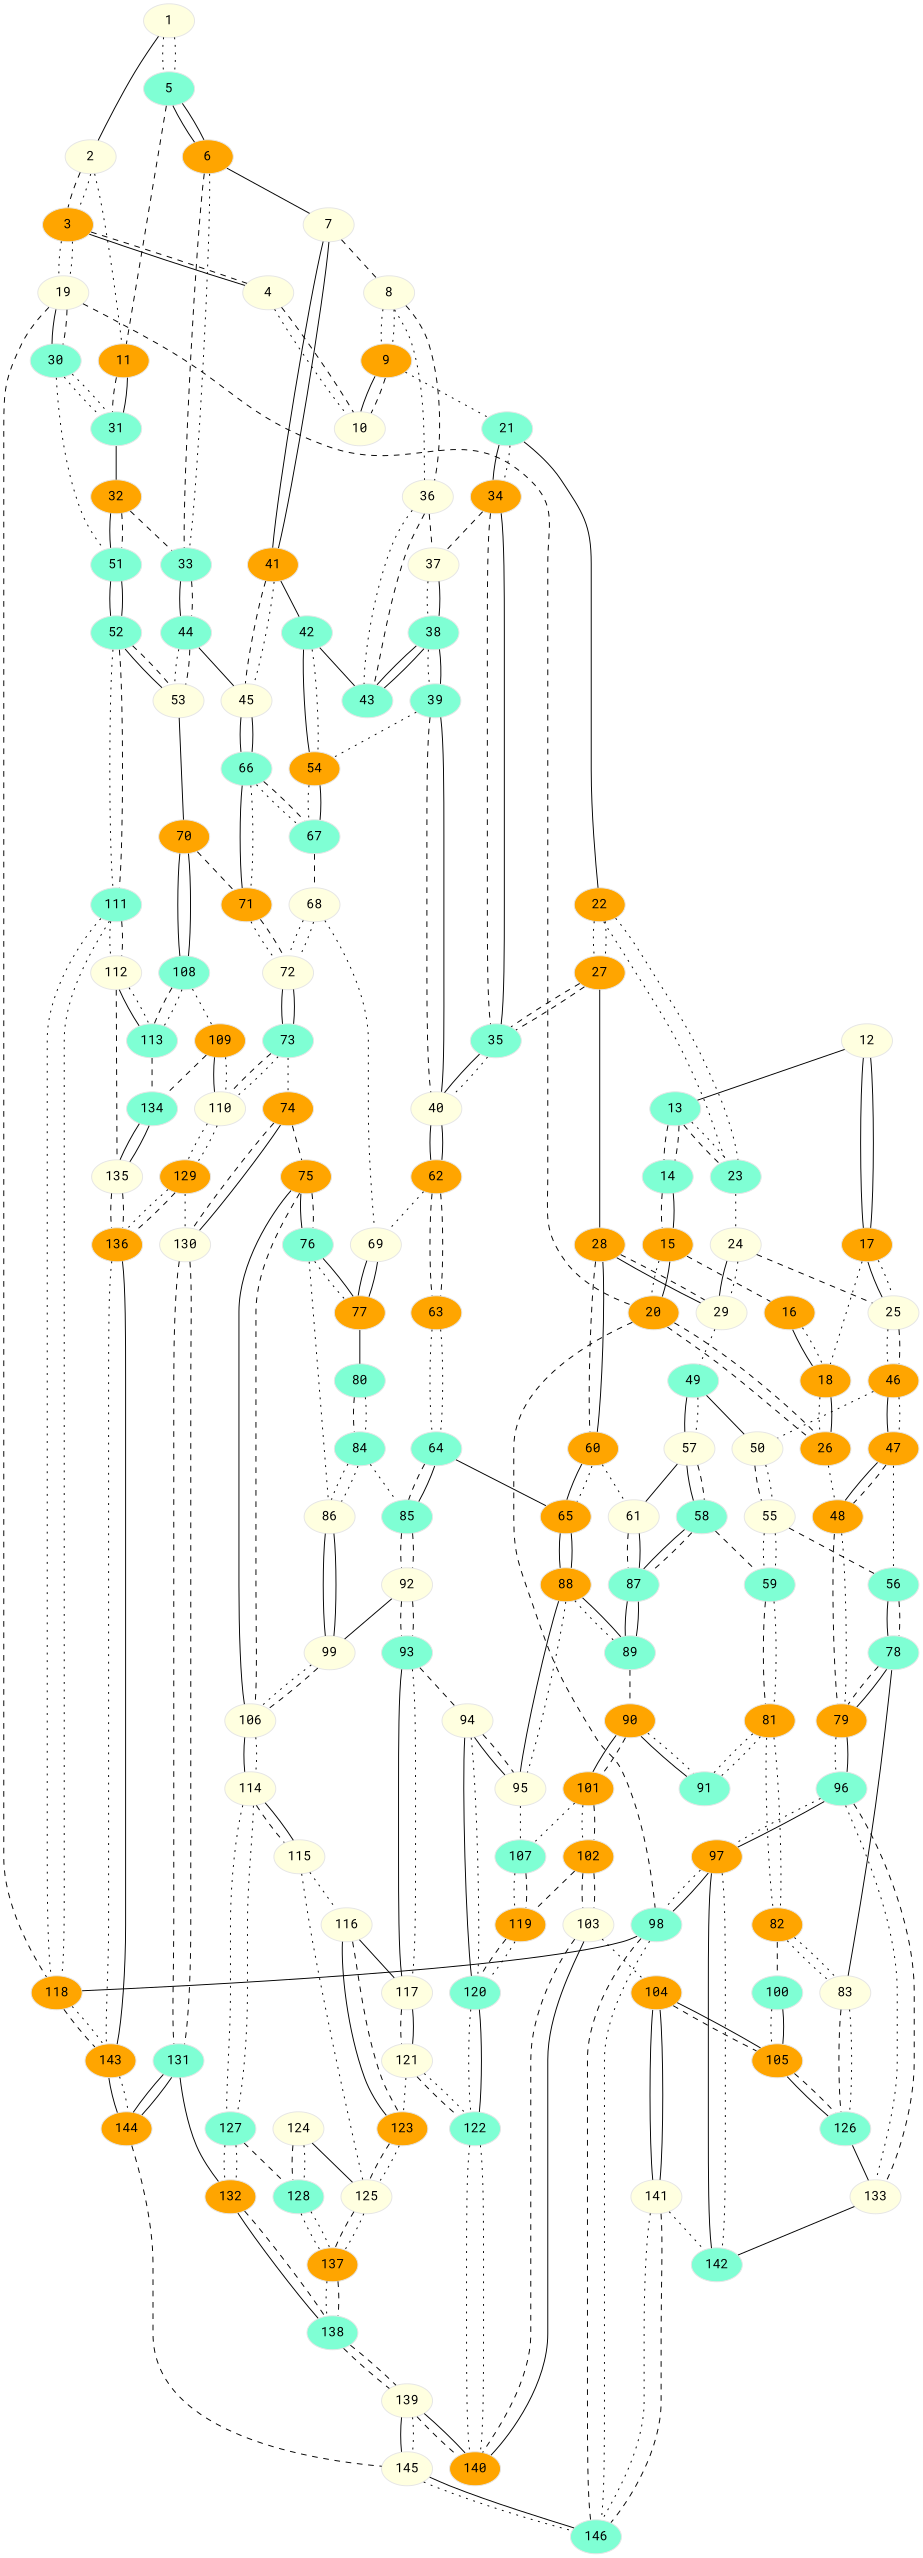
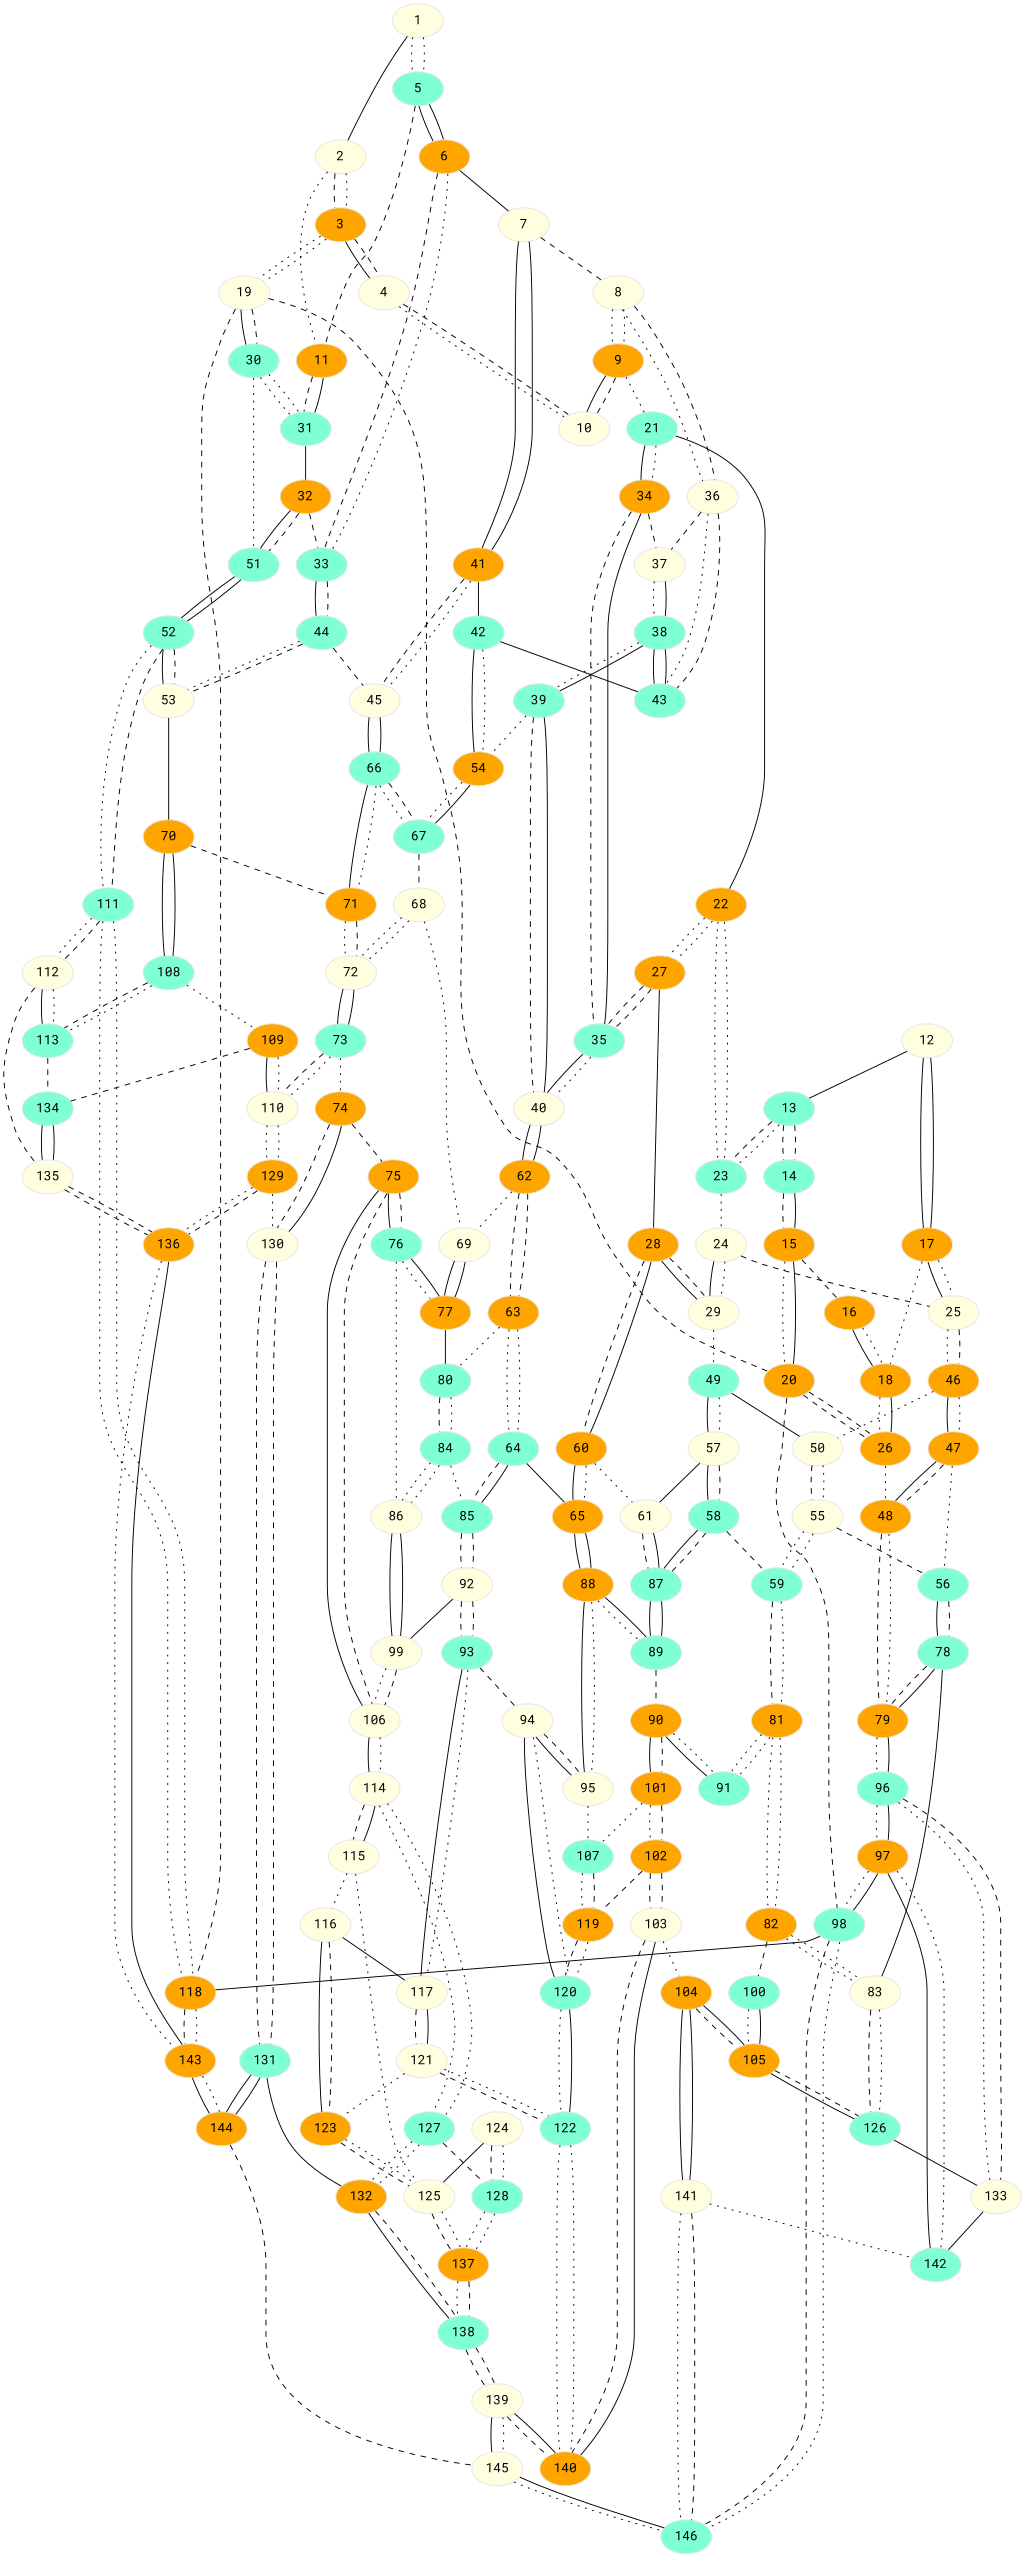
edge "44" -- "45": style solid -> dashed
edge "63" -- "80": added
